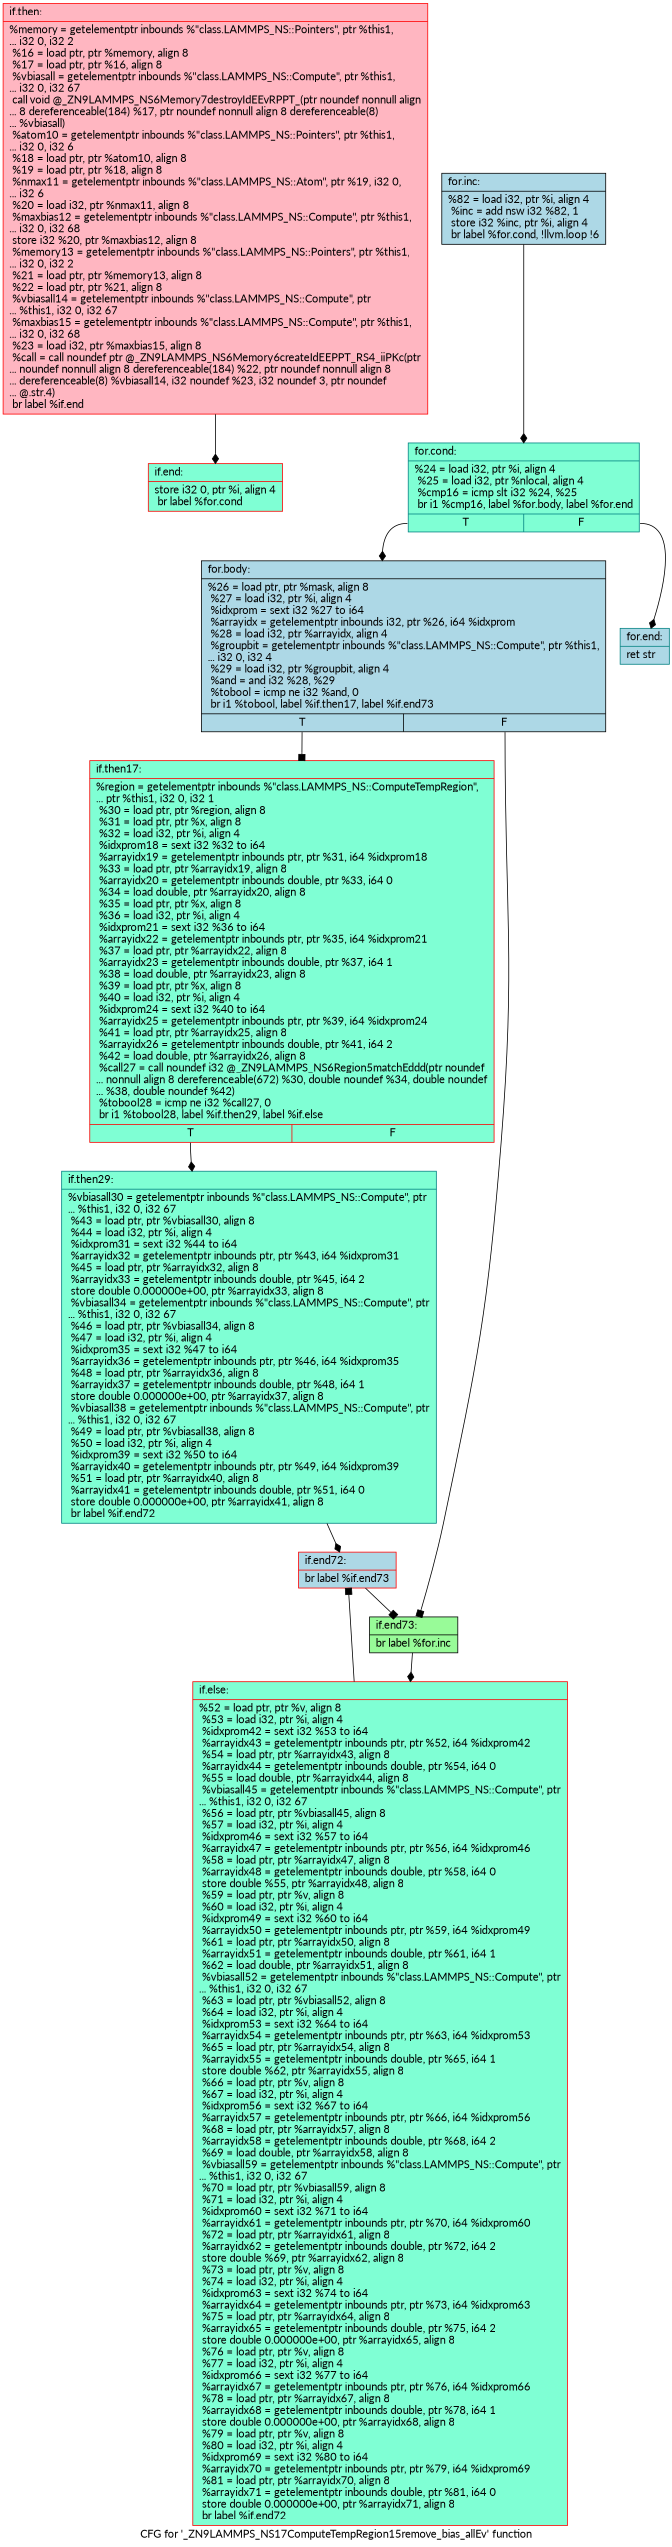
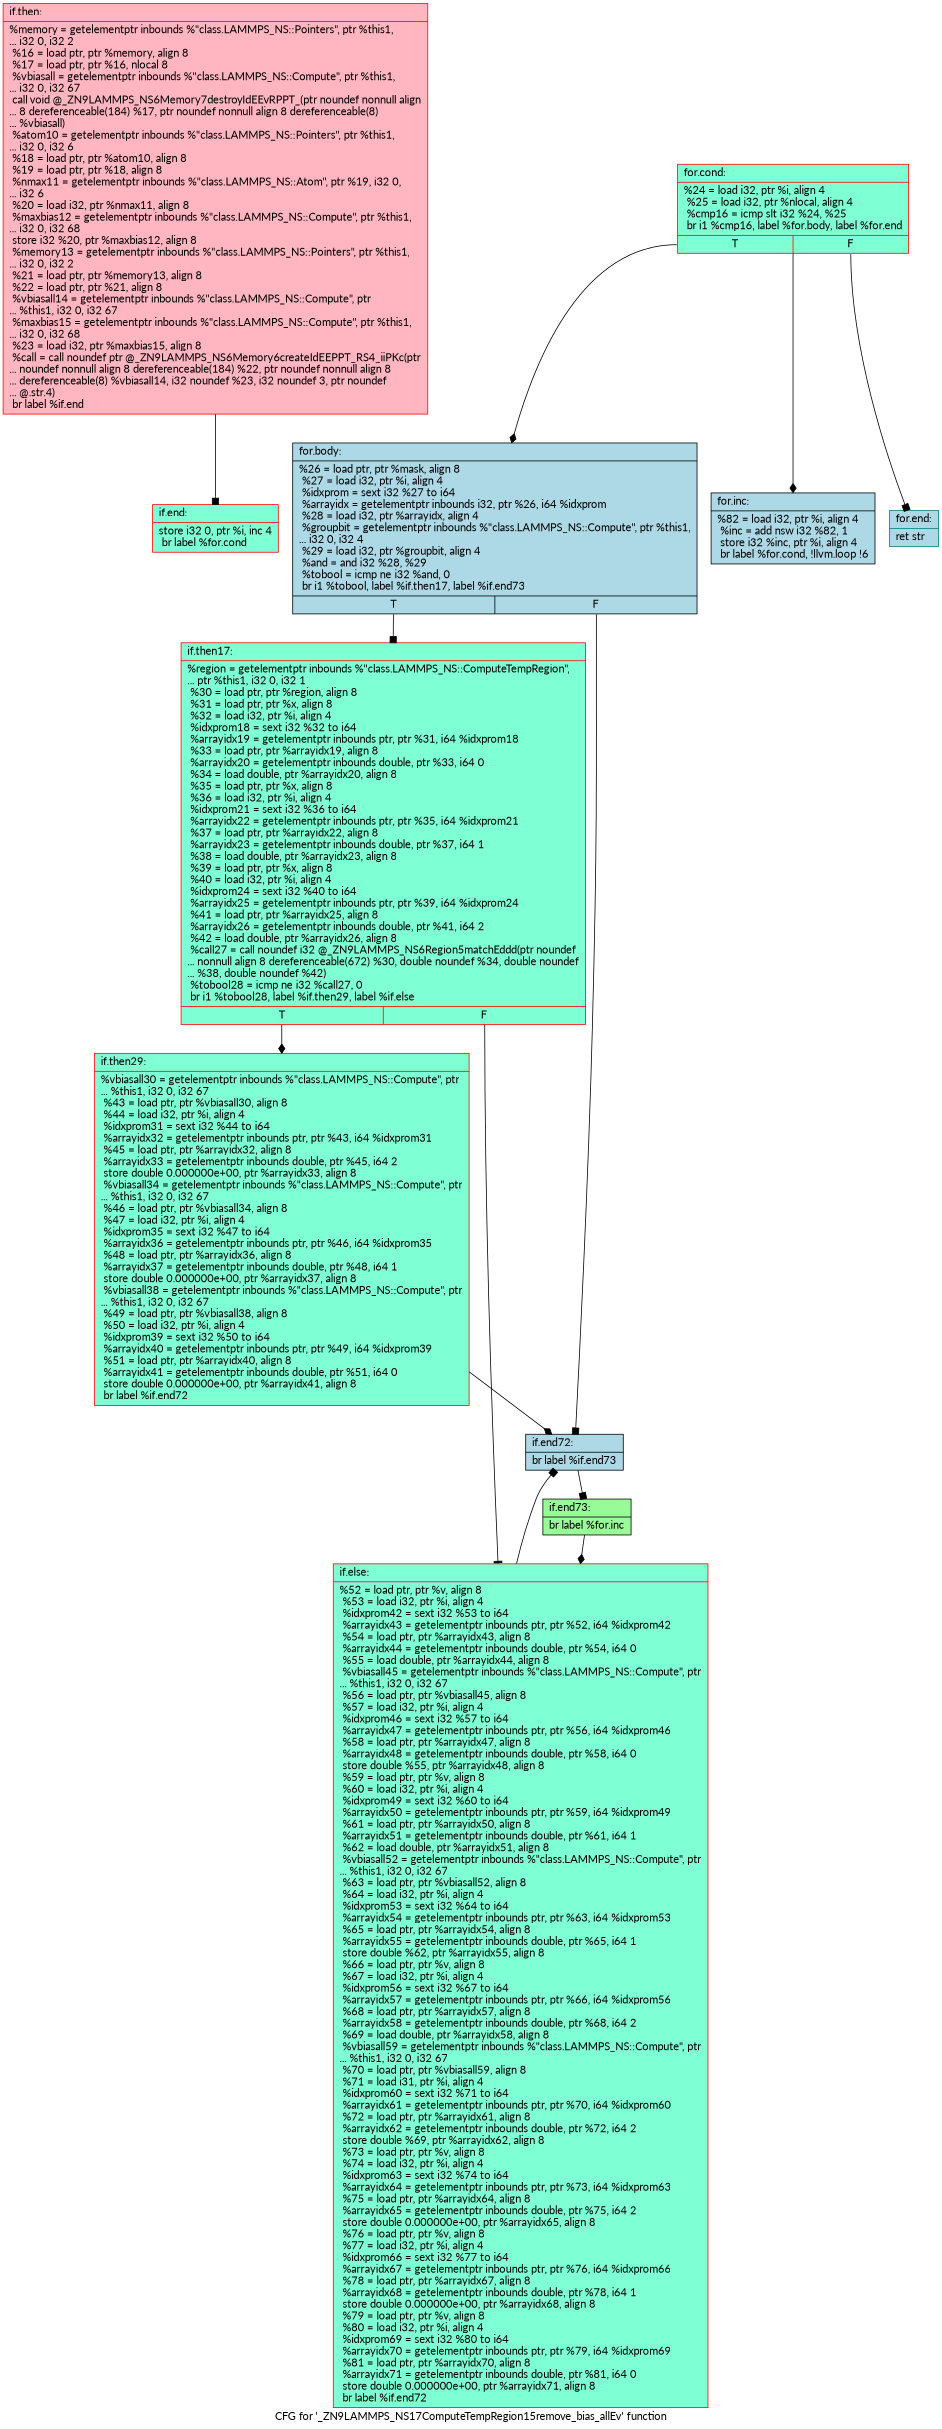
node "if.then:": text "%17 = load ptr, ptr %16, align 8" -> "%17 = load ptr, ptr %16, nlocal 8"
edge "for.inc:" -> "for.cond:": reversed
edge "if.then:" -> "if.end:": arrowhead diamond -> box
node "for.cond:": color teal -> red
node "if.end:": text "store i32 0, ptr %i, align 4" -> "store i32 0, ptr %i, inc 4"
edge "for.cond:" -> "for.end:": arrowhead diamond -> box
edge "for.body:" -> "if.end73:": now "for.body:" -> "if.end72:"
edge "if.then17:" -> "if.else:": added
node "if.then29:": color teal -> red
node "if.end72:": color red -> black
node "if.else:": text "%71 = load i32, ptr %i, align 4" -> "%71 = load i31, ptr %i, align 4"
